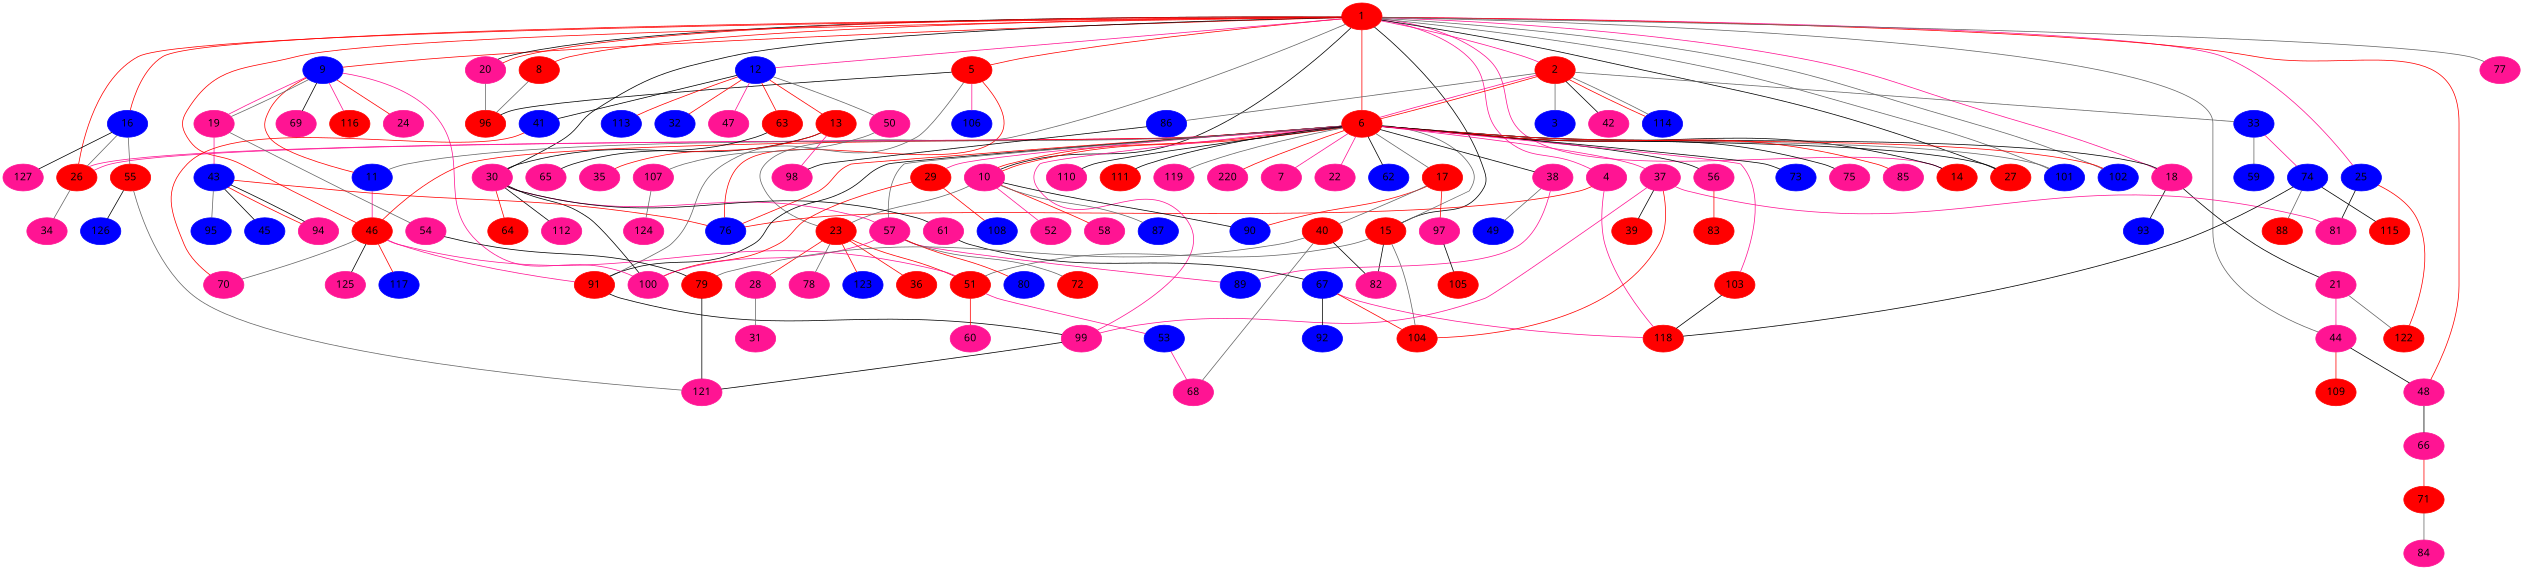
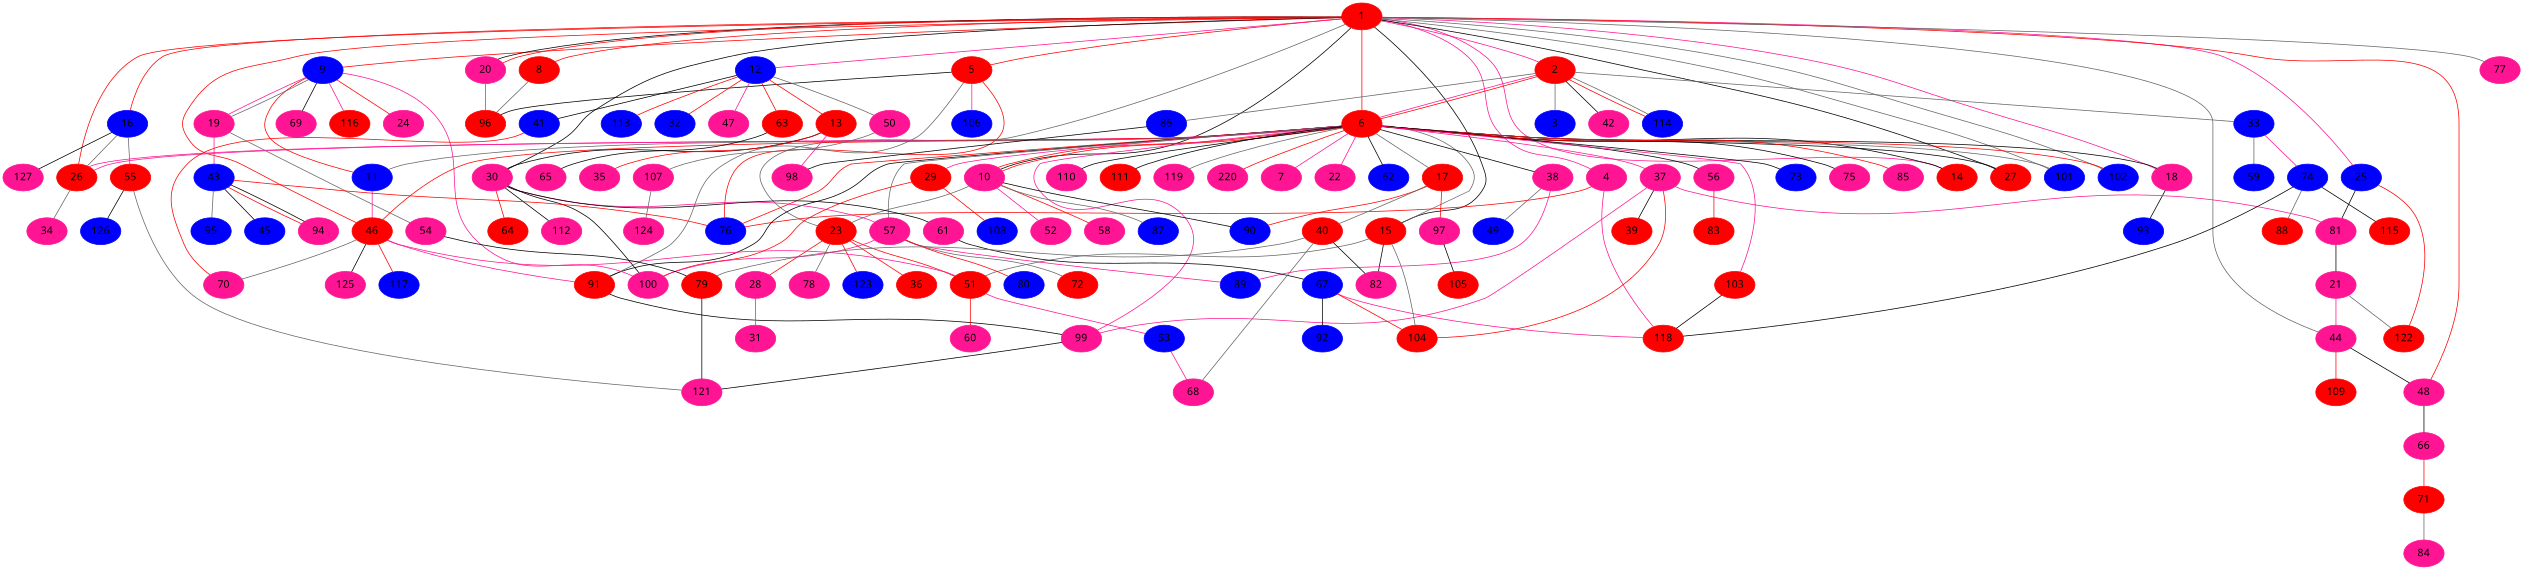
edge "18" -- "21": now "81" -- "21"
